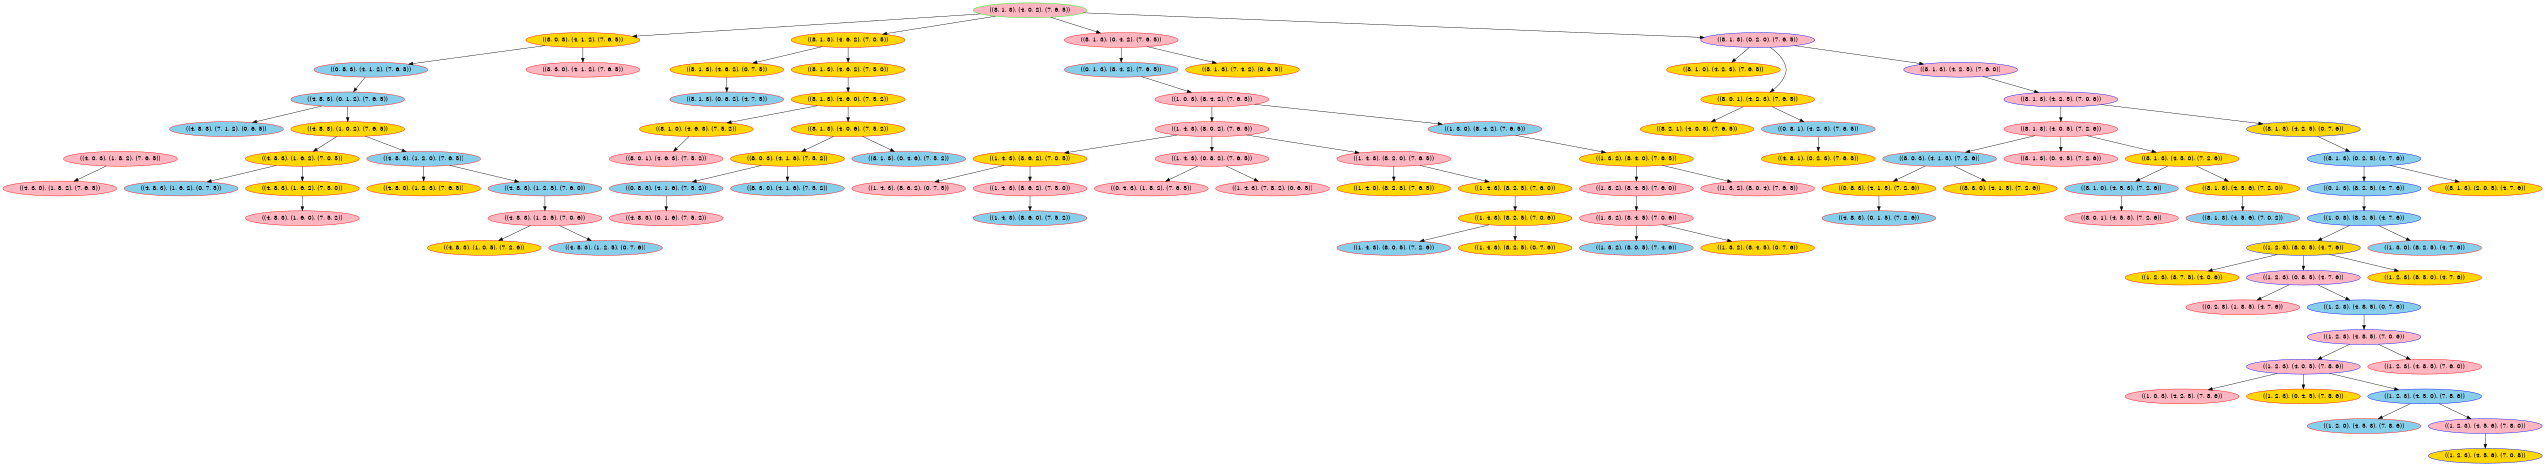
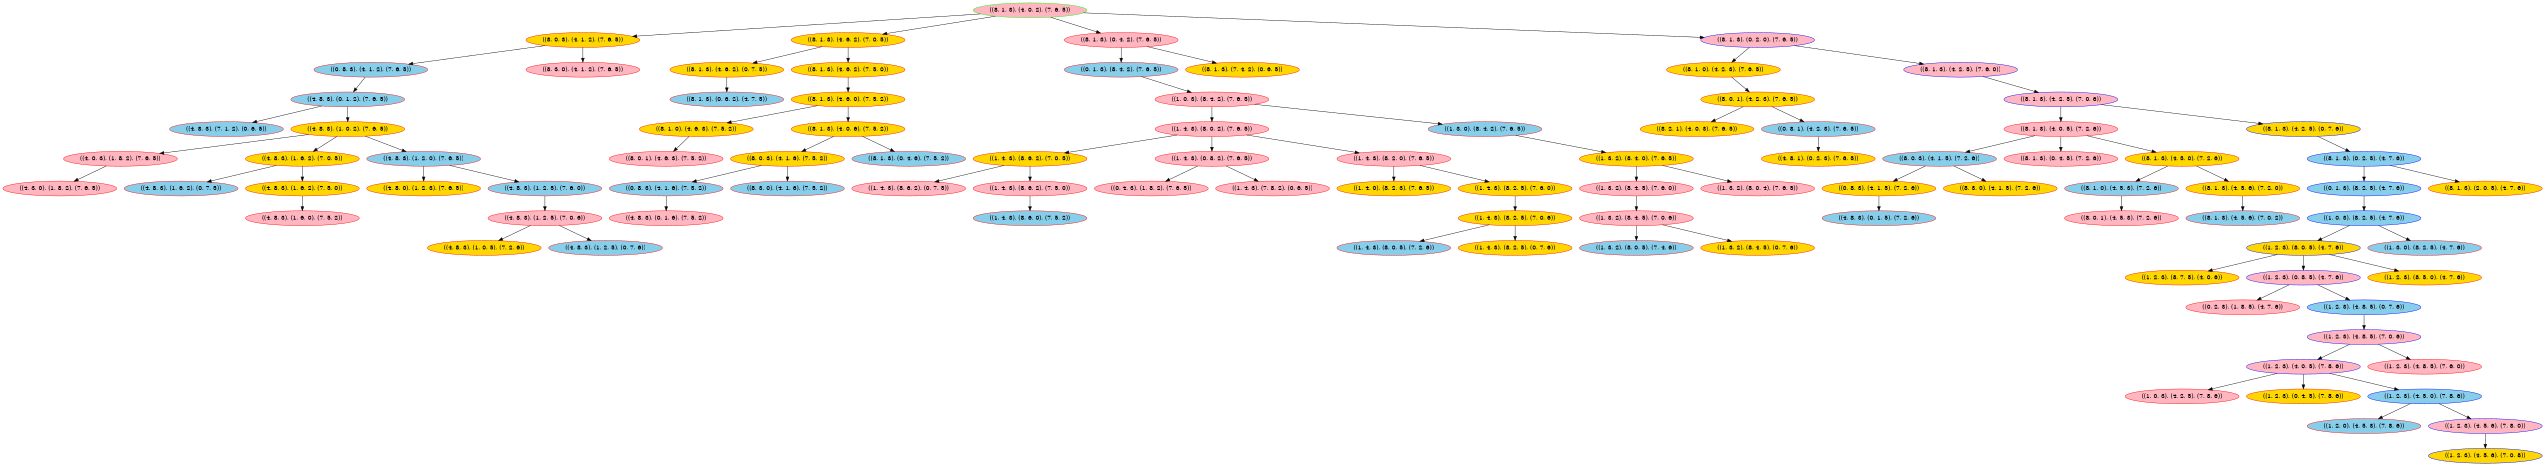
edge "((8, 1, 3), (0, 2, 0), (7, 6, 5))" -> "((8, 0, 1), (4, 2, 3), (7, 6, 5))": now "((8, 1, 0), (4, 2, 3), (7, 6, 5))" -> "((8, 0, 1), (4, 2, 3), (7, 6, 5))"
edge "((4, 8, 3), (1, 0, 2), (7, 6, 5))" -> "((4, 0, 3), (1, 8, 2), (7, 6, 5))": added
